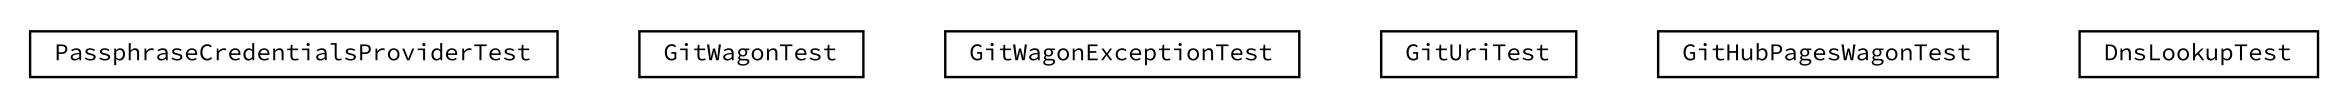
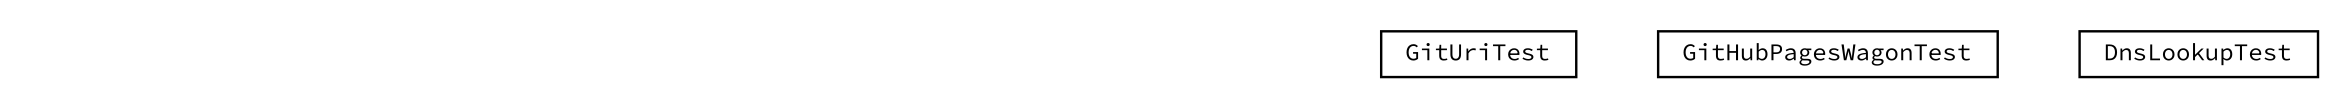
node "PassphraseCredentialsProviderTest": removed
node "GitWagonTest": removed
node "GitWagonExceptionTest": removed
